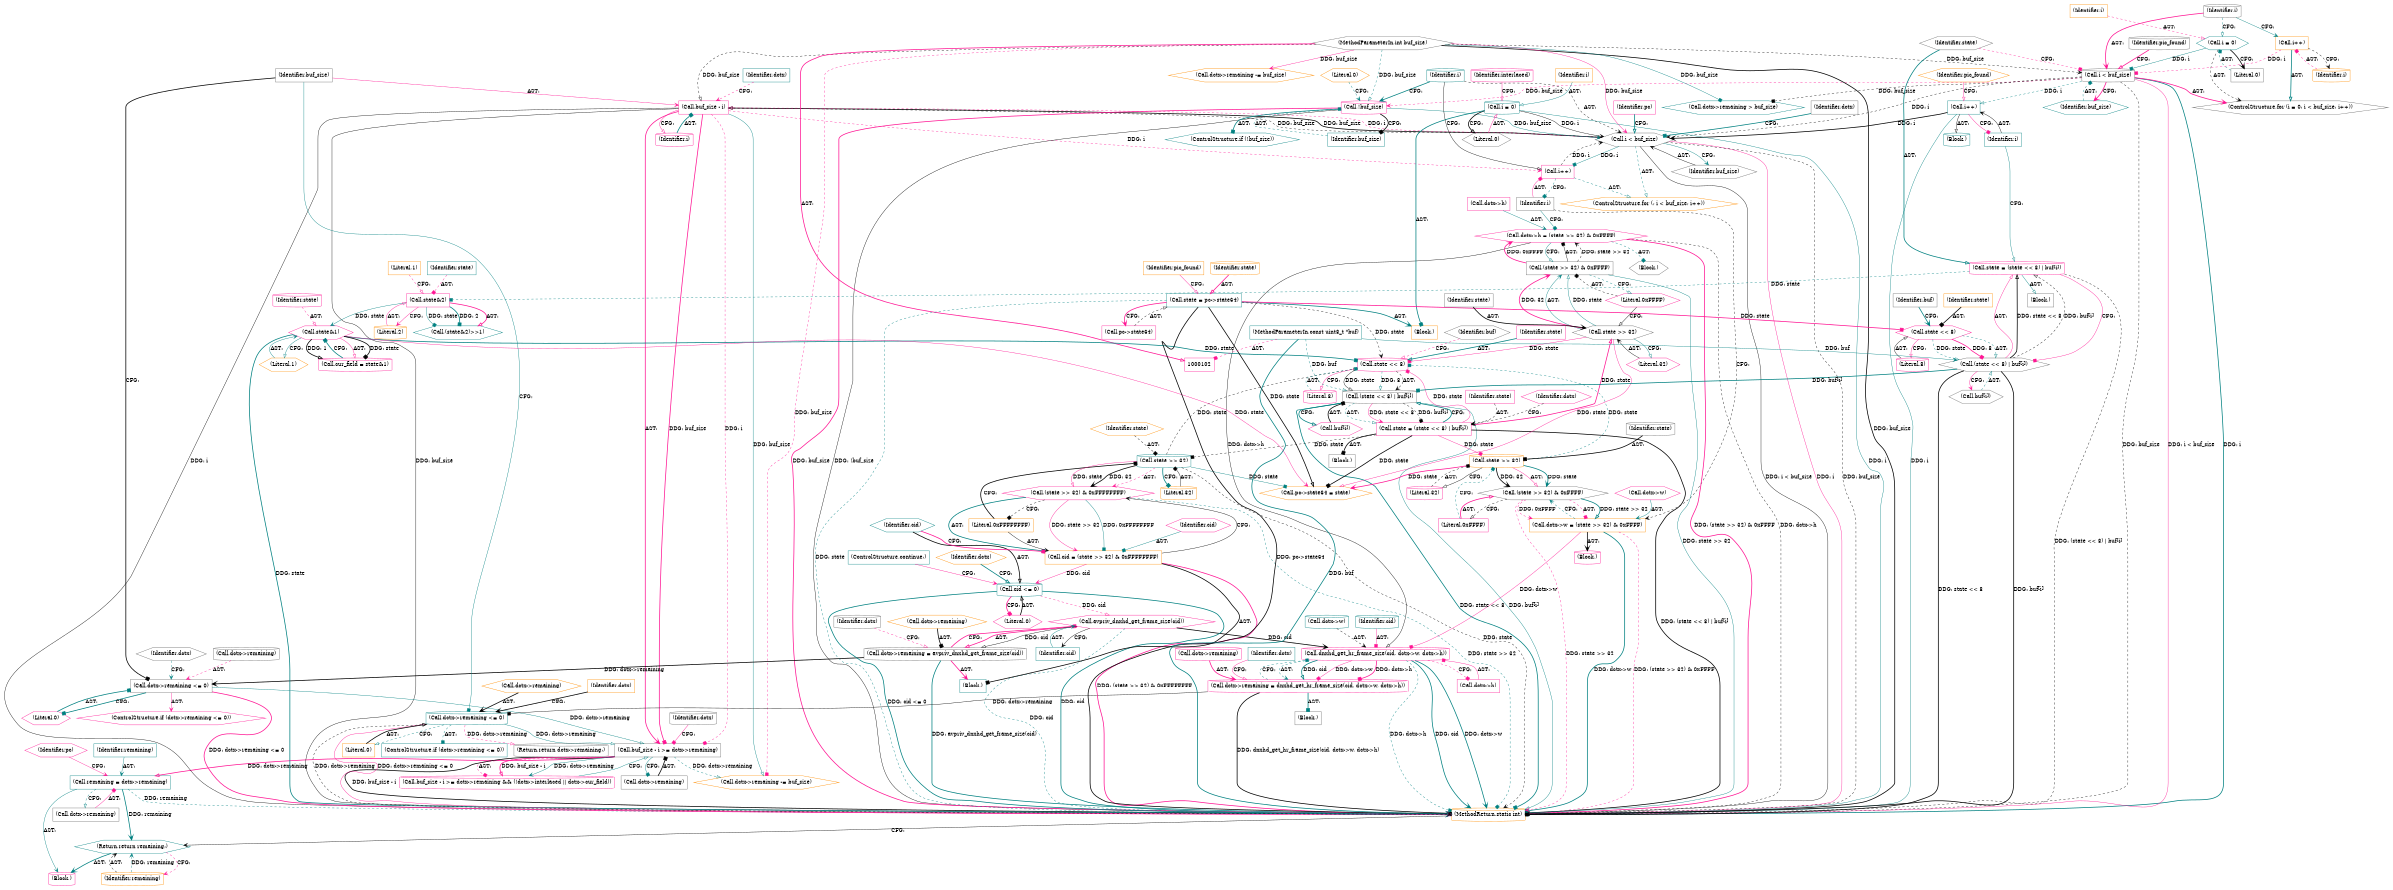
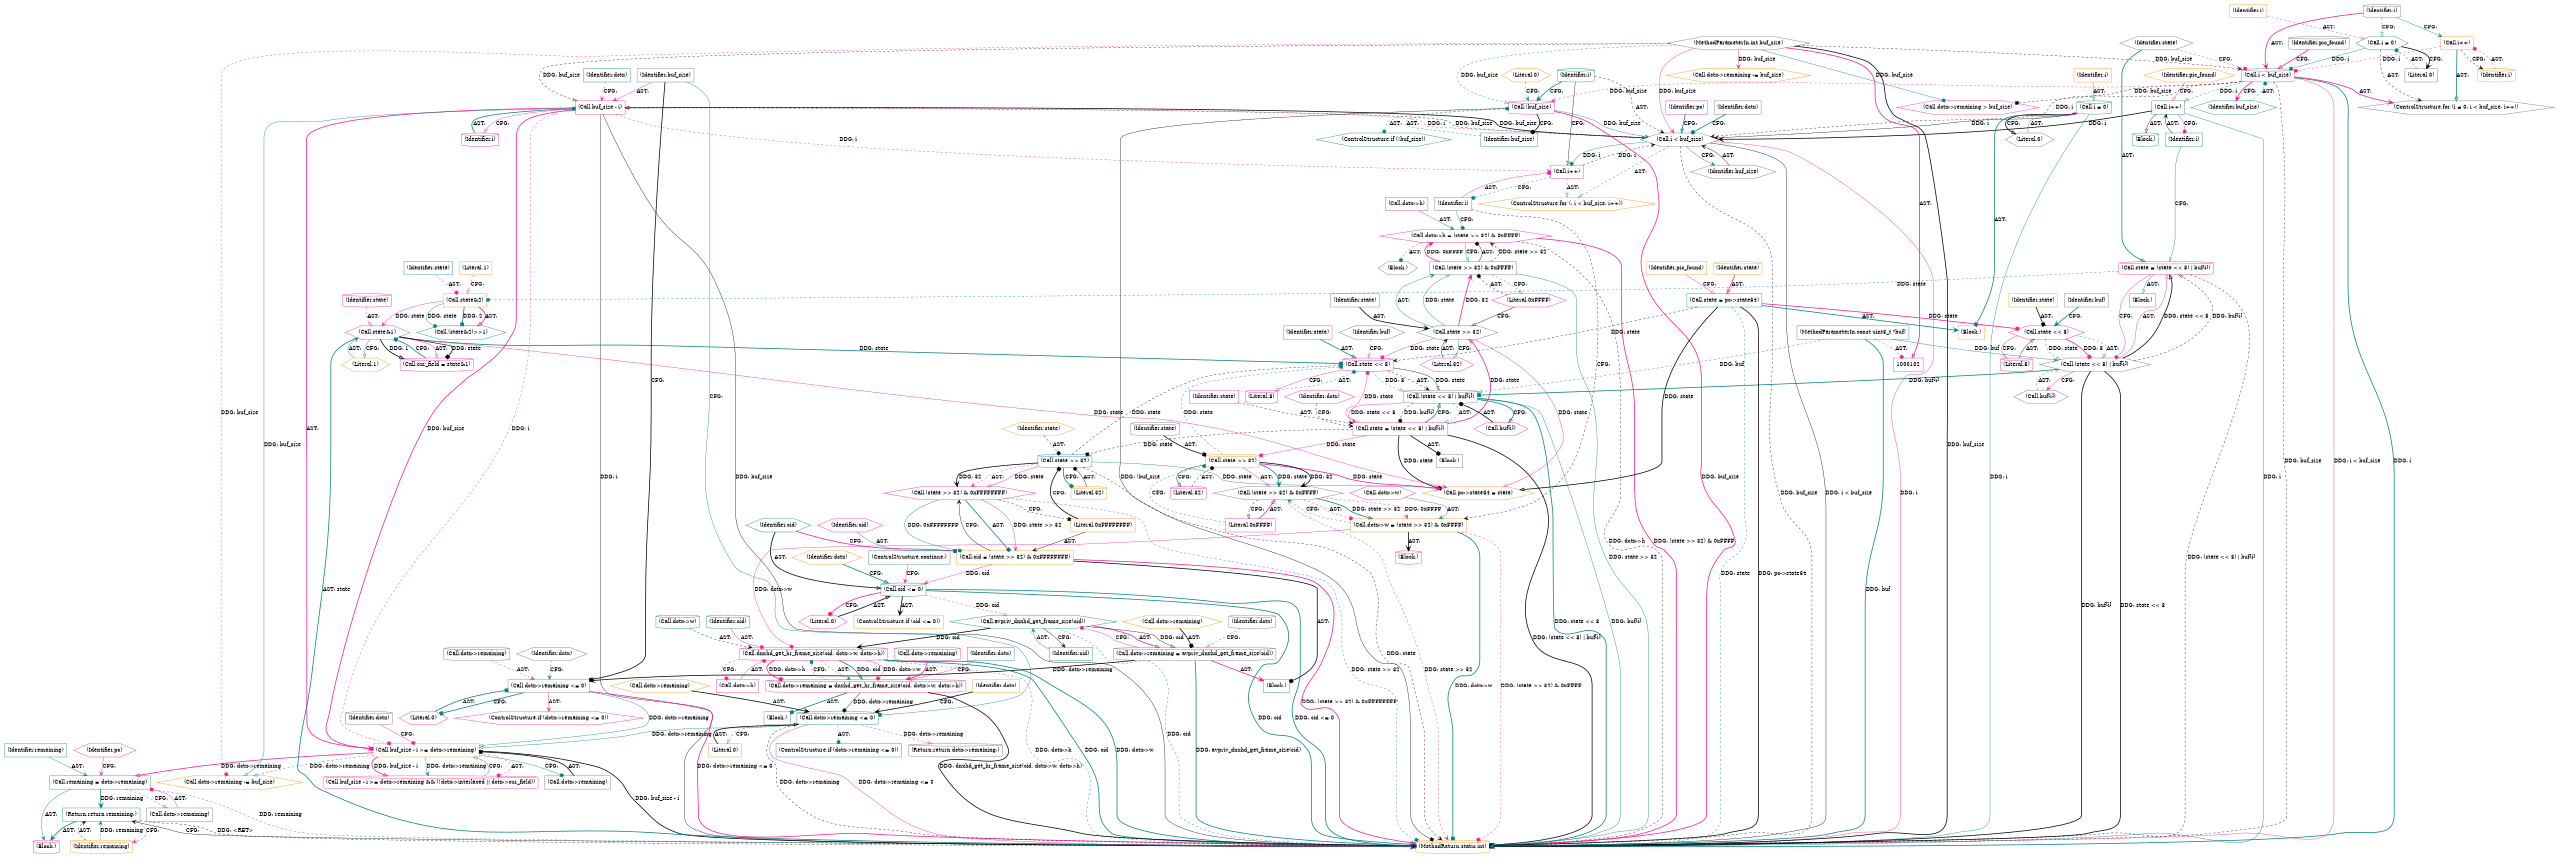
node "(Identifier,interlaced)": removed
node "(Call,dctx->remaining > buf_size)": color teal -> deeppink
edge "(Call,!buf_size)" -> "(ControlStructure,if (!buf_size))": style bold -> dashed
node "(Call,state&2)": color deeppink -> darkorange
edge "(Call,state&2)" -> "(Call,state&1)": color teal -> deeppink
node "(Literal,2)": removed
node "(Call,pc->state64)": removed
edge "(Call,dctx->h = (state >> 32) & 0xFFFF)" -> "(Call,dnxhd_get_hr_frame_size(cid, dctx->w, dctx->h))": removed, label "DDG: dctx->h"
edge "(Call,state&1)" -> "(MethodReturn,static int)": label "DDG: state" -> "AST: state"
node "(ControlStructure,if (cid <= 0))": added
node "(Call,avpriv_dnxhd_get_frame_size(cid))": color deeppink -> teal
edge "(Call,dctx->remaining = avpriv_dnxhd_get_frame_size(cid))" -> "(Call,avpriv_dnxhd_get_frame_size(cid))": style bold -> solid
node "(Call,buf_size - i >= dctx->remaining)": color gray40 -> darkorange
edge "(Return,return remaining;)" -> "(MethodReturn,static int)": added, label "DDG: <RET>"
node "(Return,return remaining;)": shape hexagon -> box
